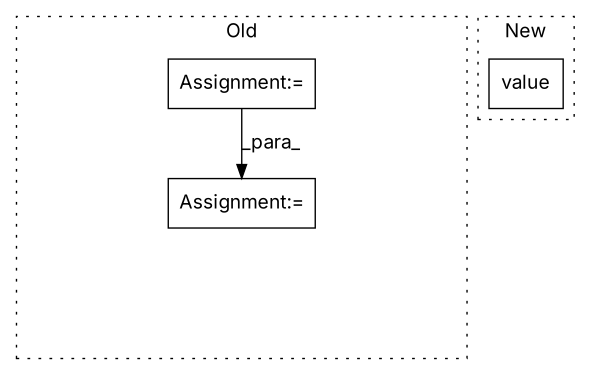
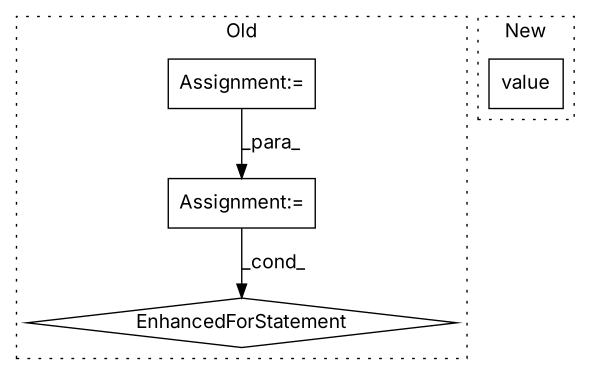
node "EnhancedForStatement": added
